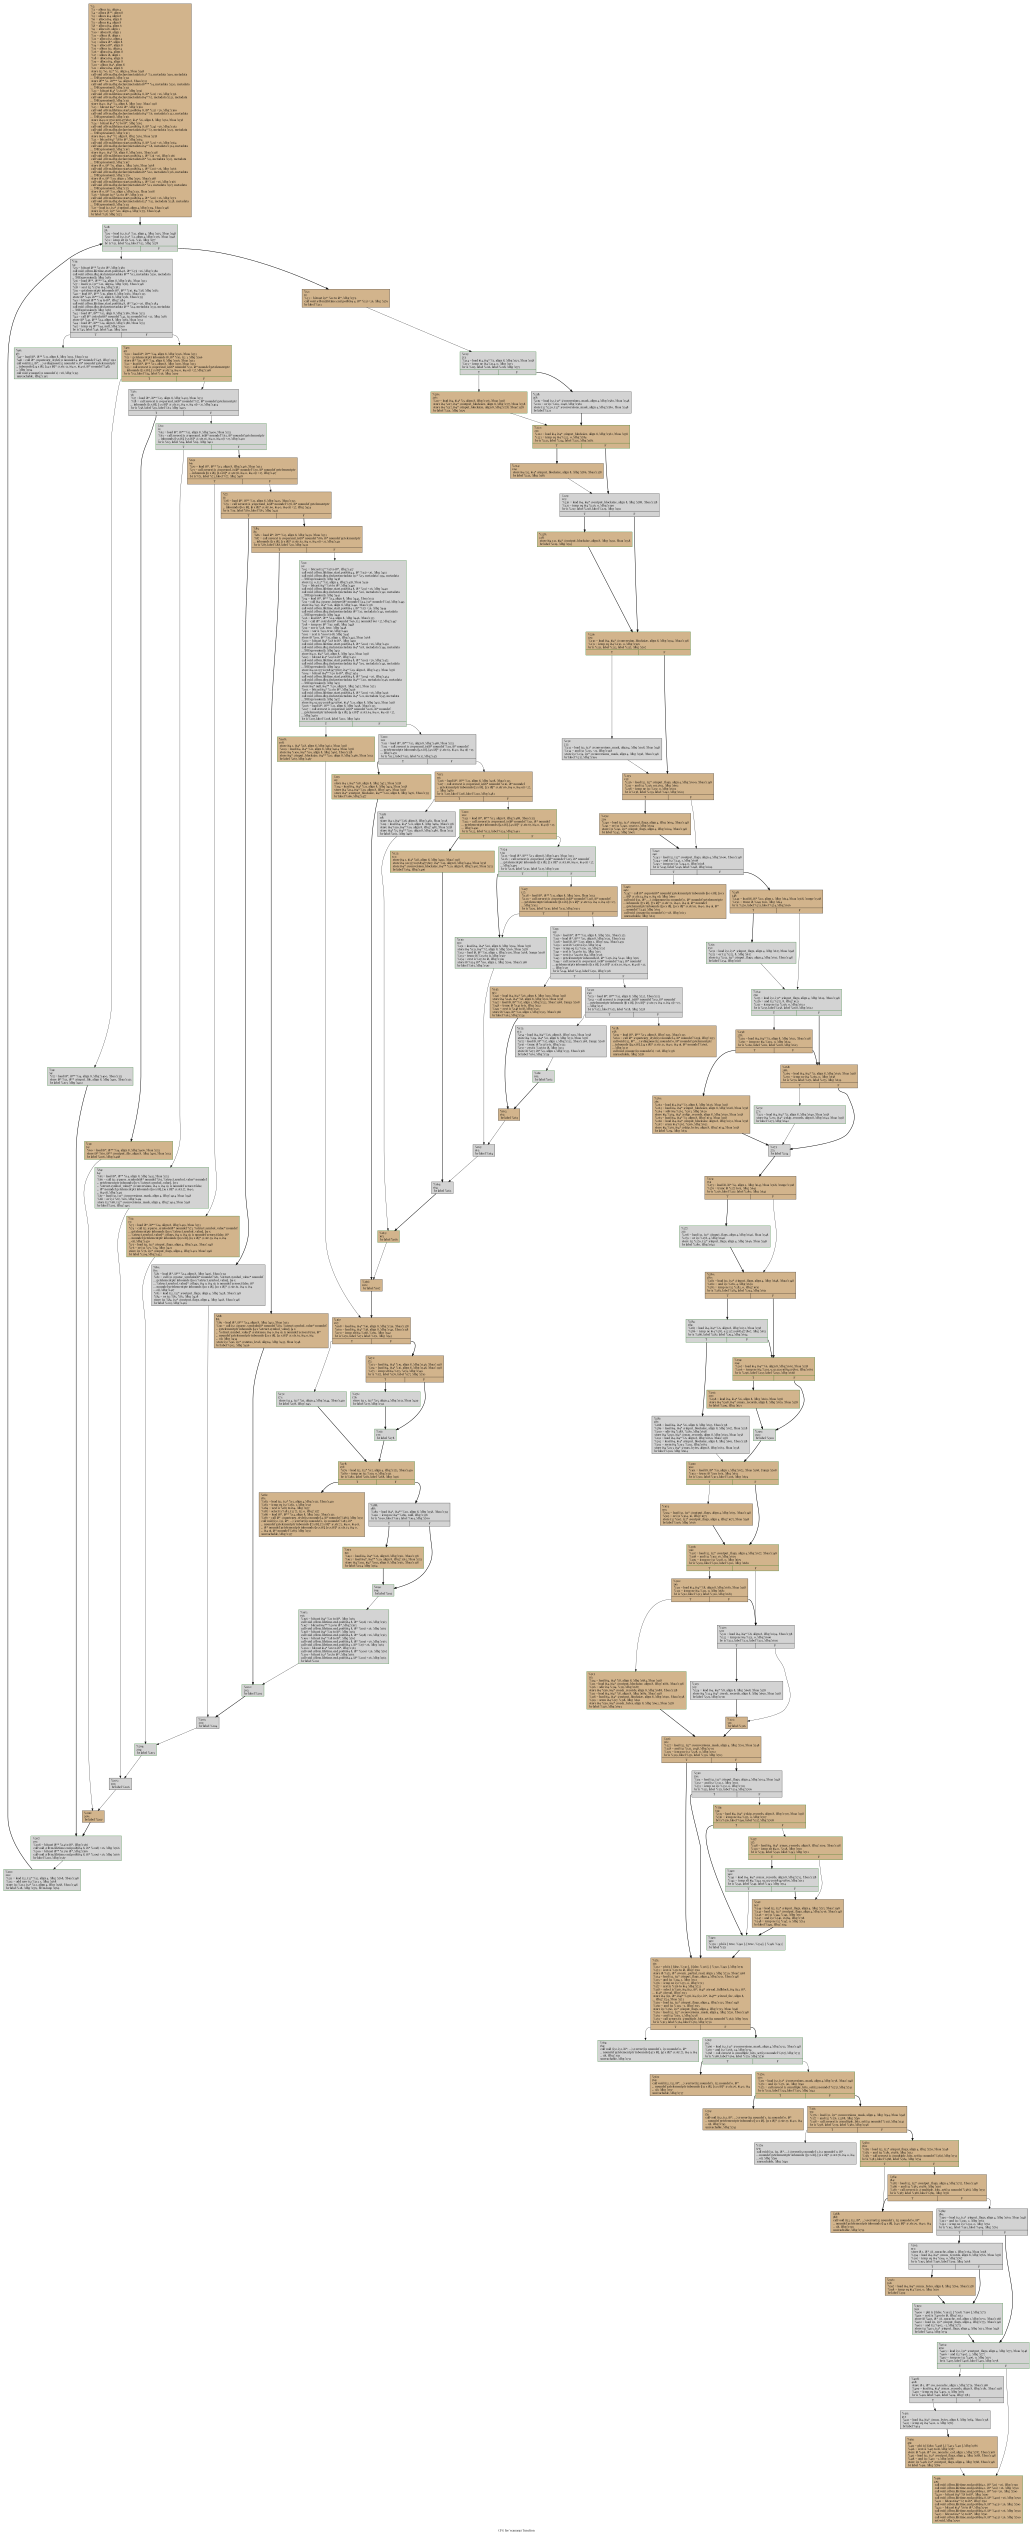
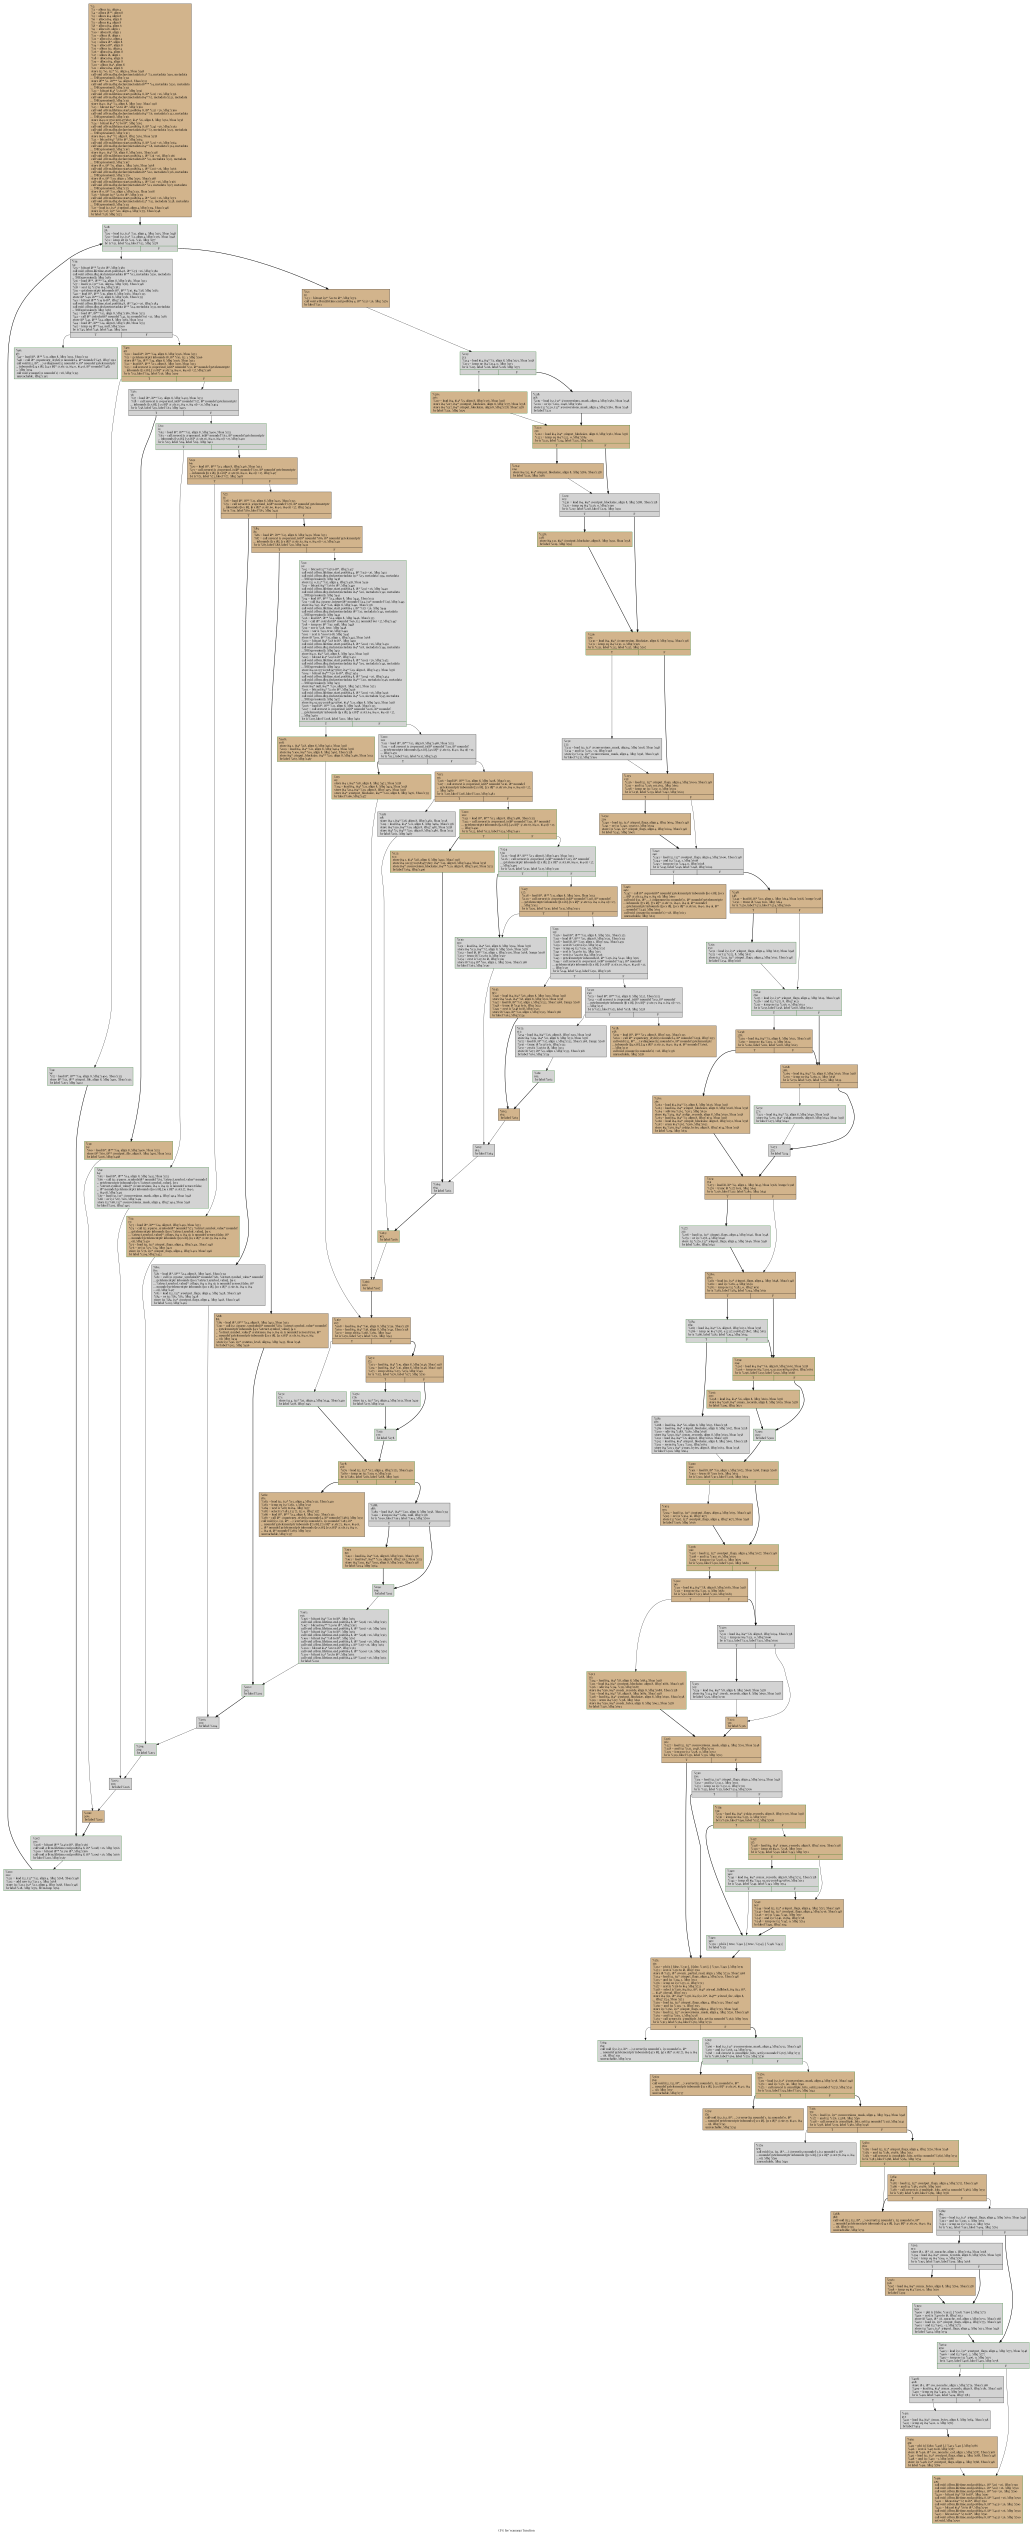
edge "%113:" -> "%166:": style bold -> solid
edge "%261:" -> "%273:": now "%261:" -> "%274:"
edge "%323:" -> "%325:": style bold -> solid
